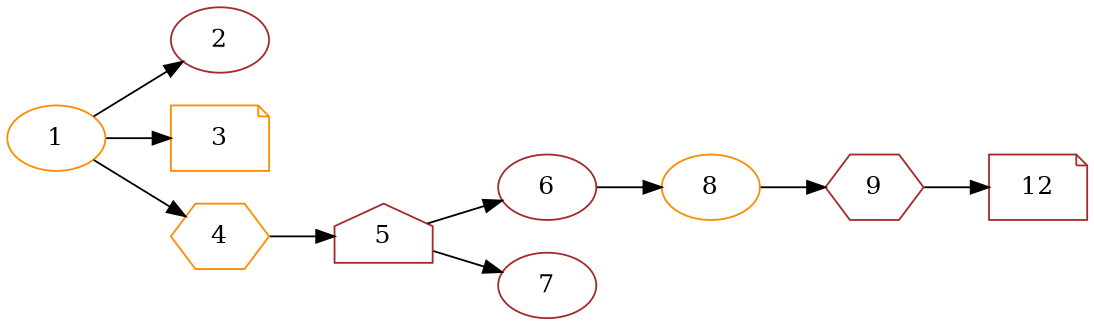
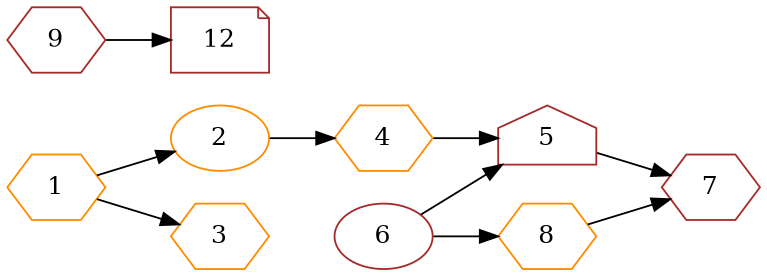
node "2": color brown -> darkorange
node "1": shape ellipse -> hexagon
node "3": shape note -> hexagon
edge "1" -> "4": now "2" -> "4"
node "8": shape ellipse -> hexagon
edge "8" -> "9": now "8" -> "7"
edge "5" -> "6": reversed
node "7": shape ellipse -> hexagon
